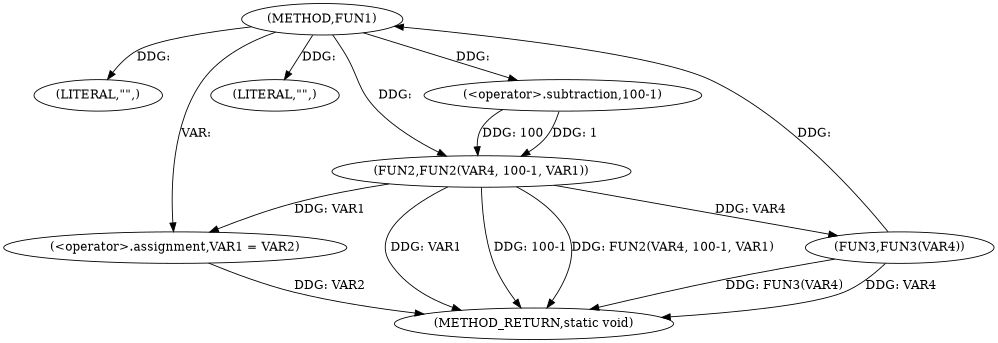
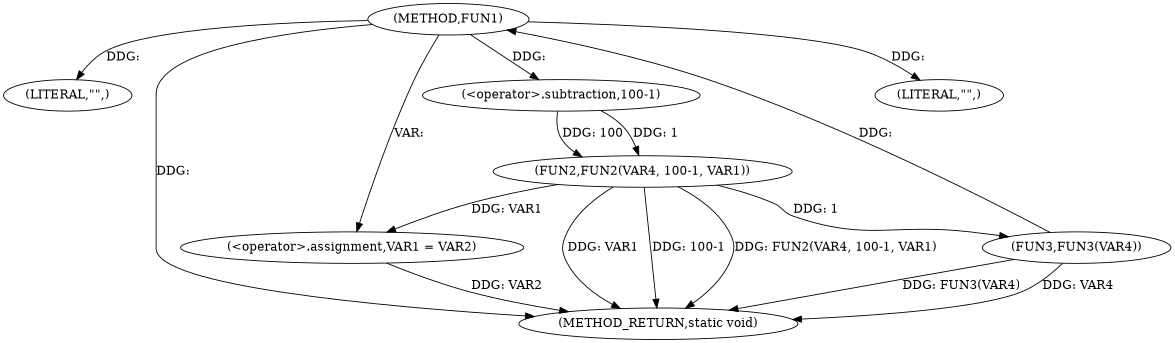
edge "(METHOD,FUN1)" -> "(FUN2,FUN2(VAR4, 100-1, VAR1))": now "(METHOD,FUN1)" -> "(METHOD_RETURN,static void)"
edge "(FUN2,FUN2(VAR4, 100-1, VAR1))" -> "(FUN3,FUN3(VAR4))": label "DDG: VAR4" -> "DDG: 1"
